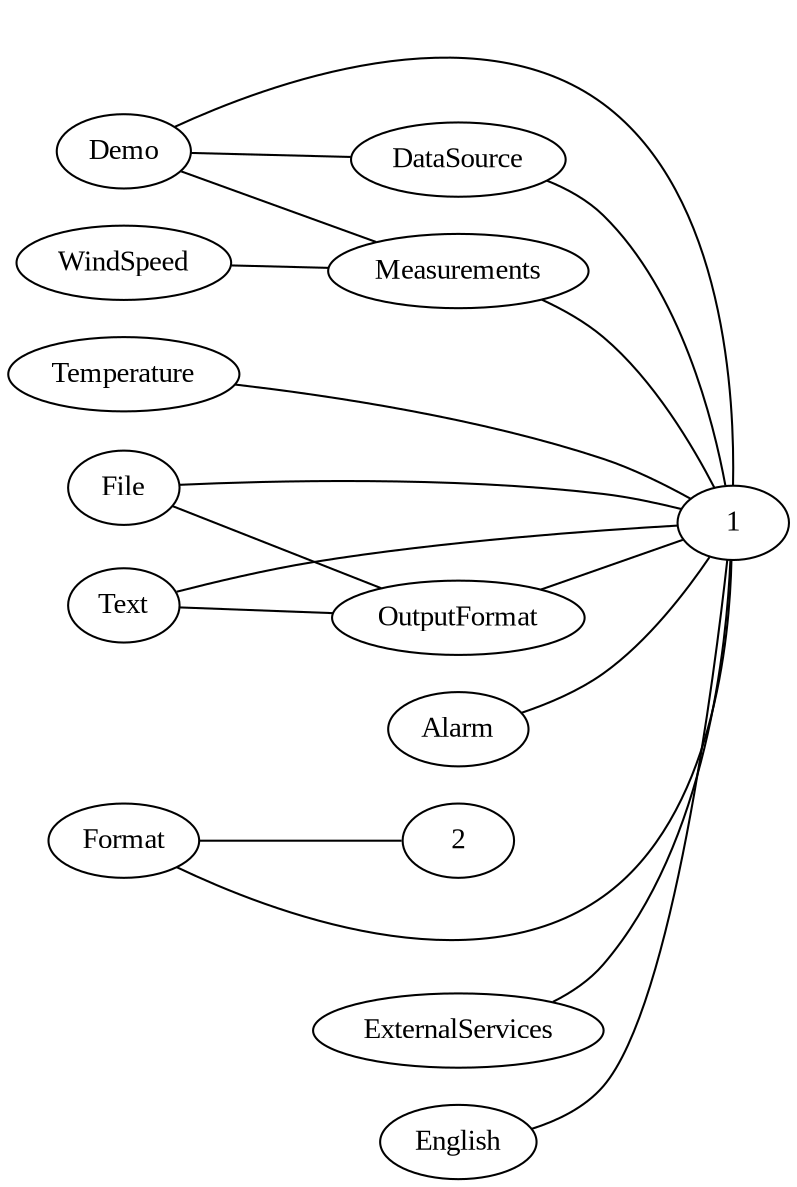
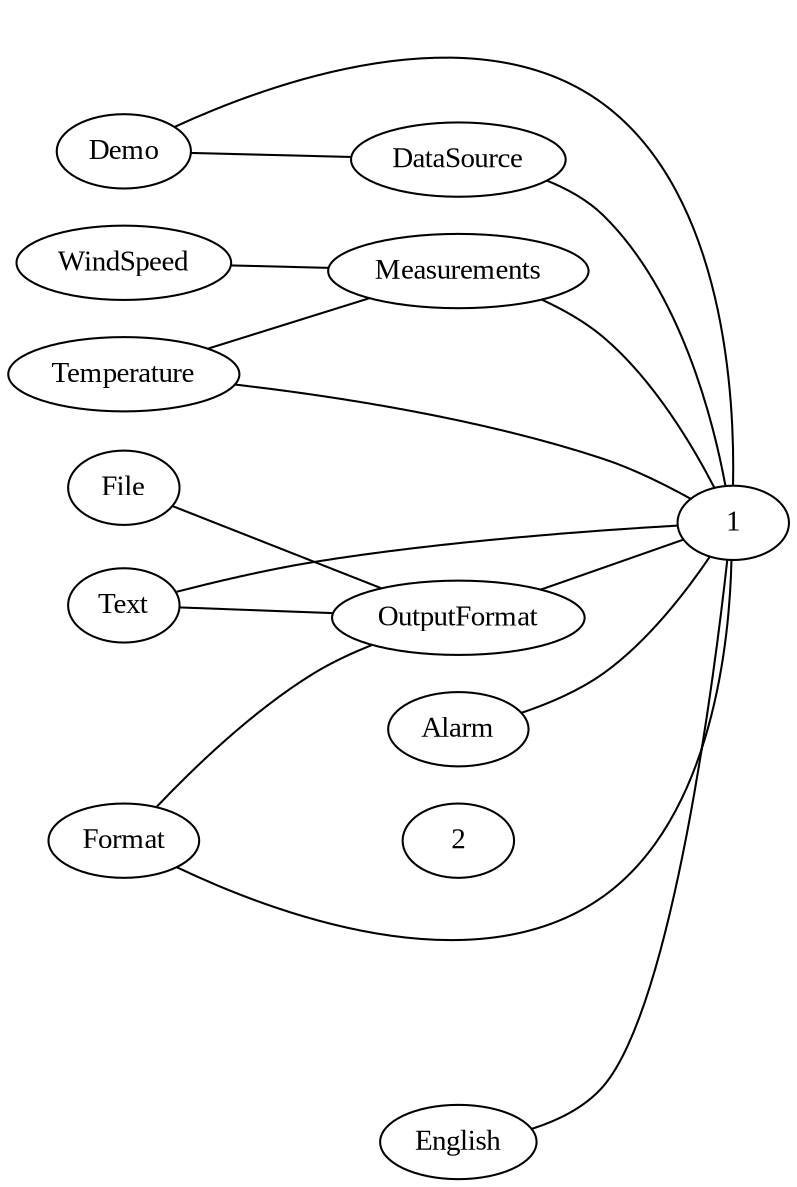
edge "Demo" -- "Measurements": now "Temperature" -- "Measurements"
edge "File" -- "1": removed
edge "Format" -- "2": now "Format" -- "OutputFormat"
node "ExternalServices": removed
